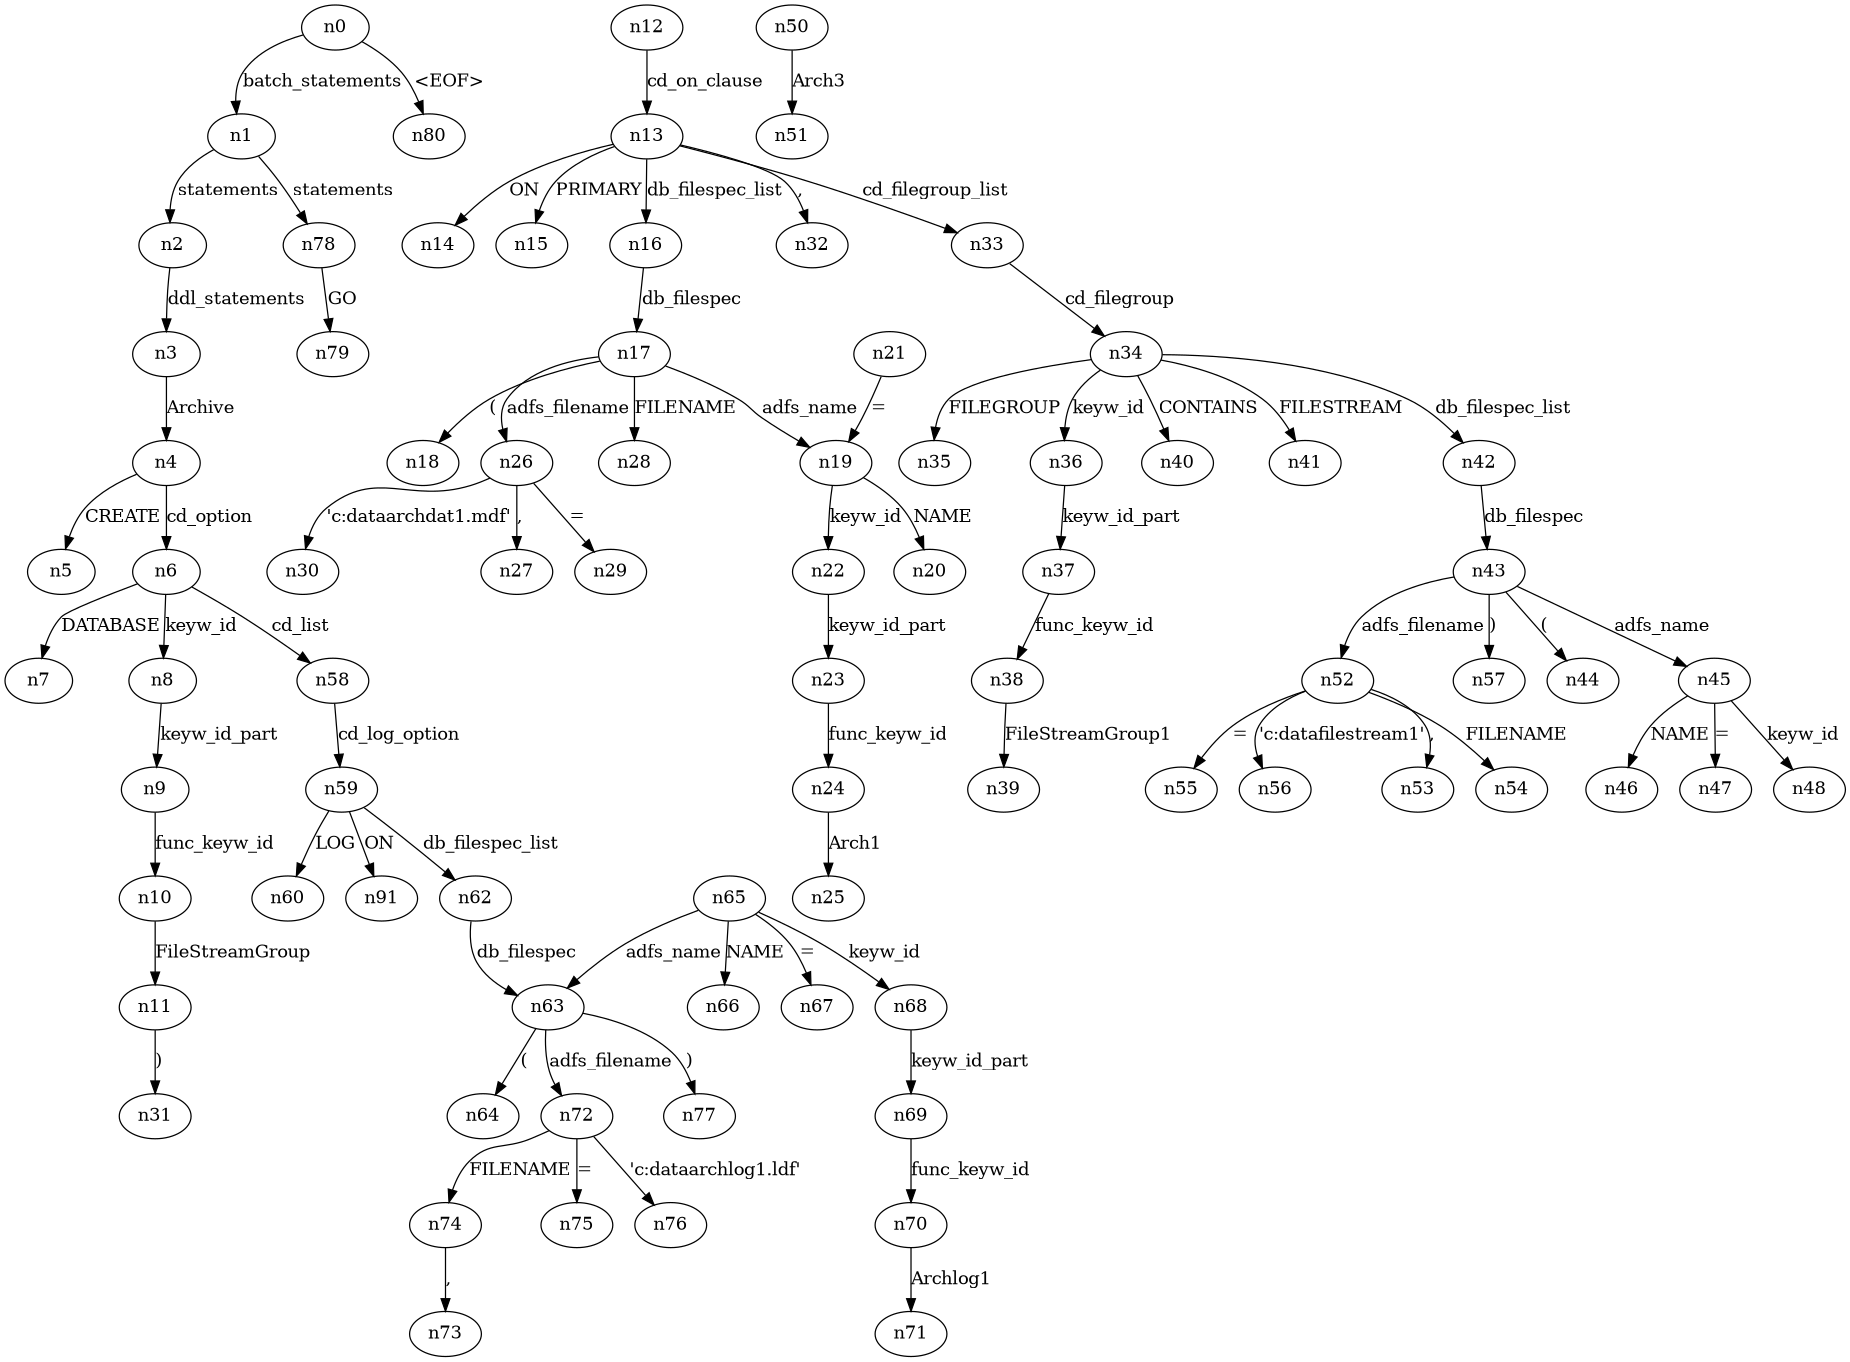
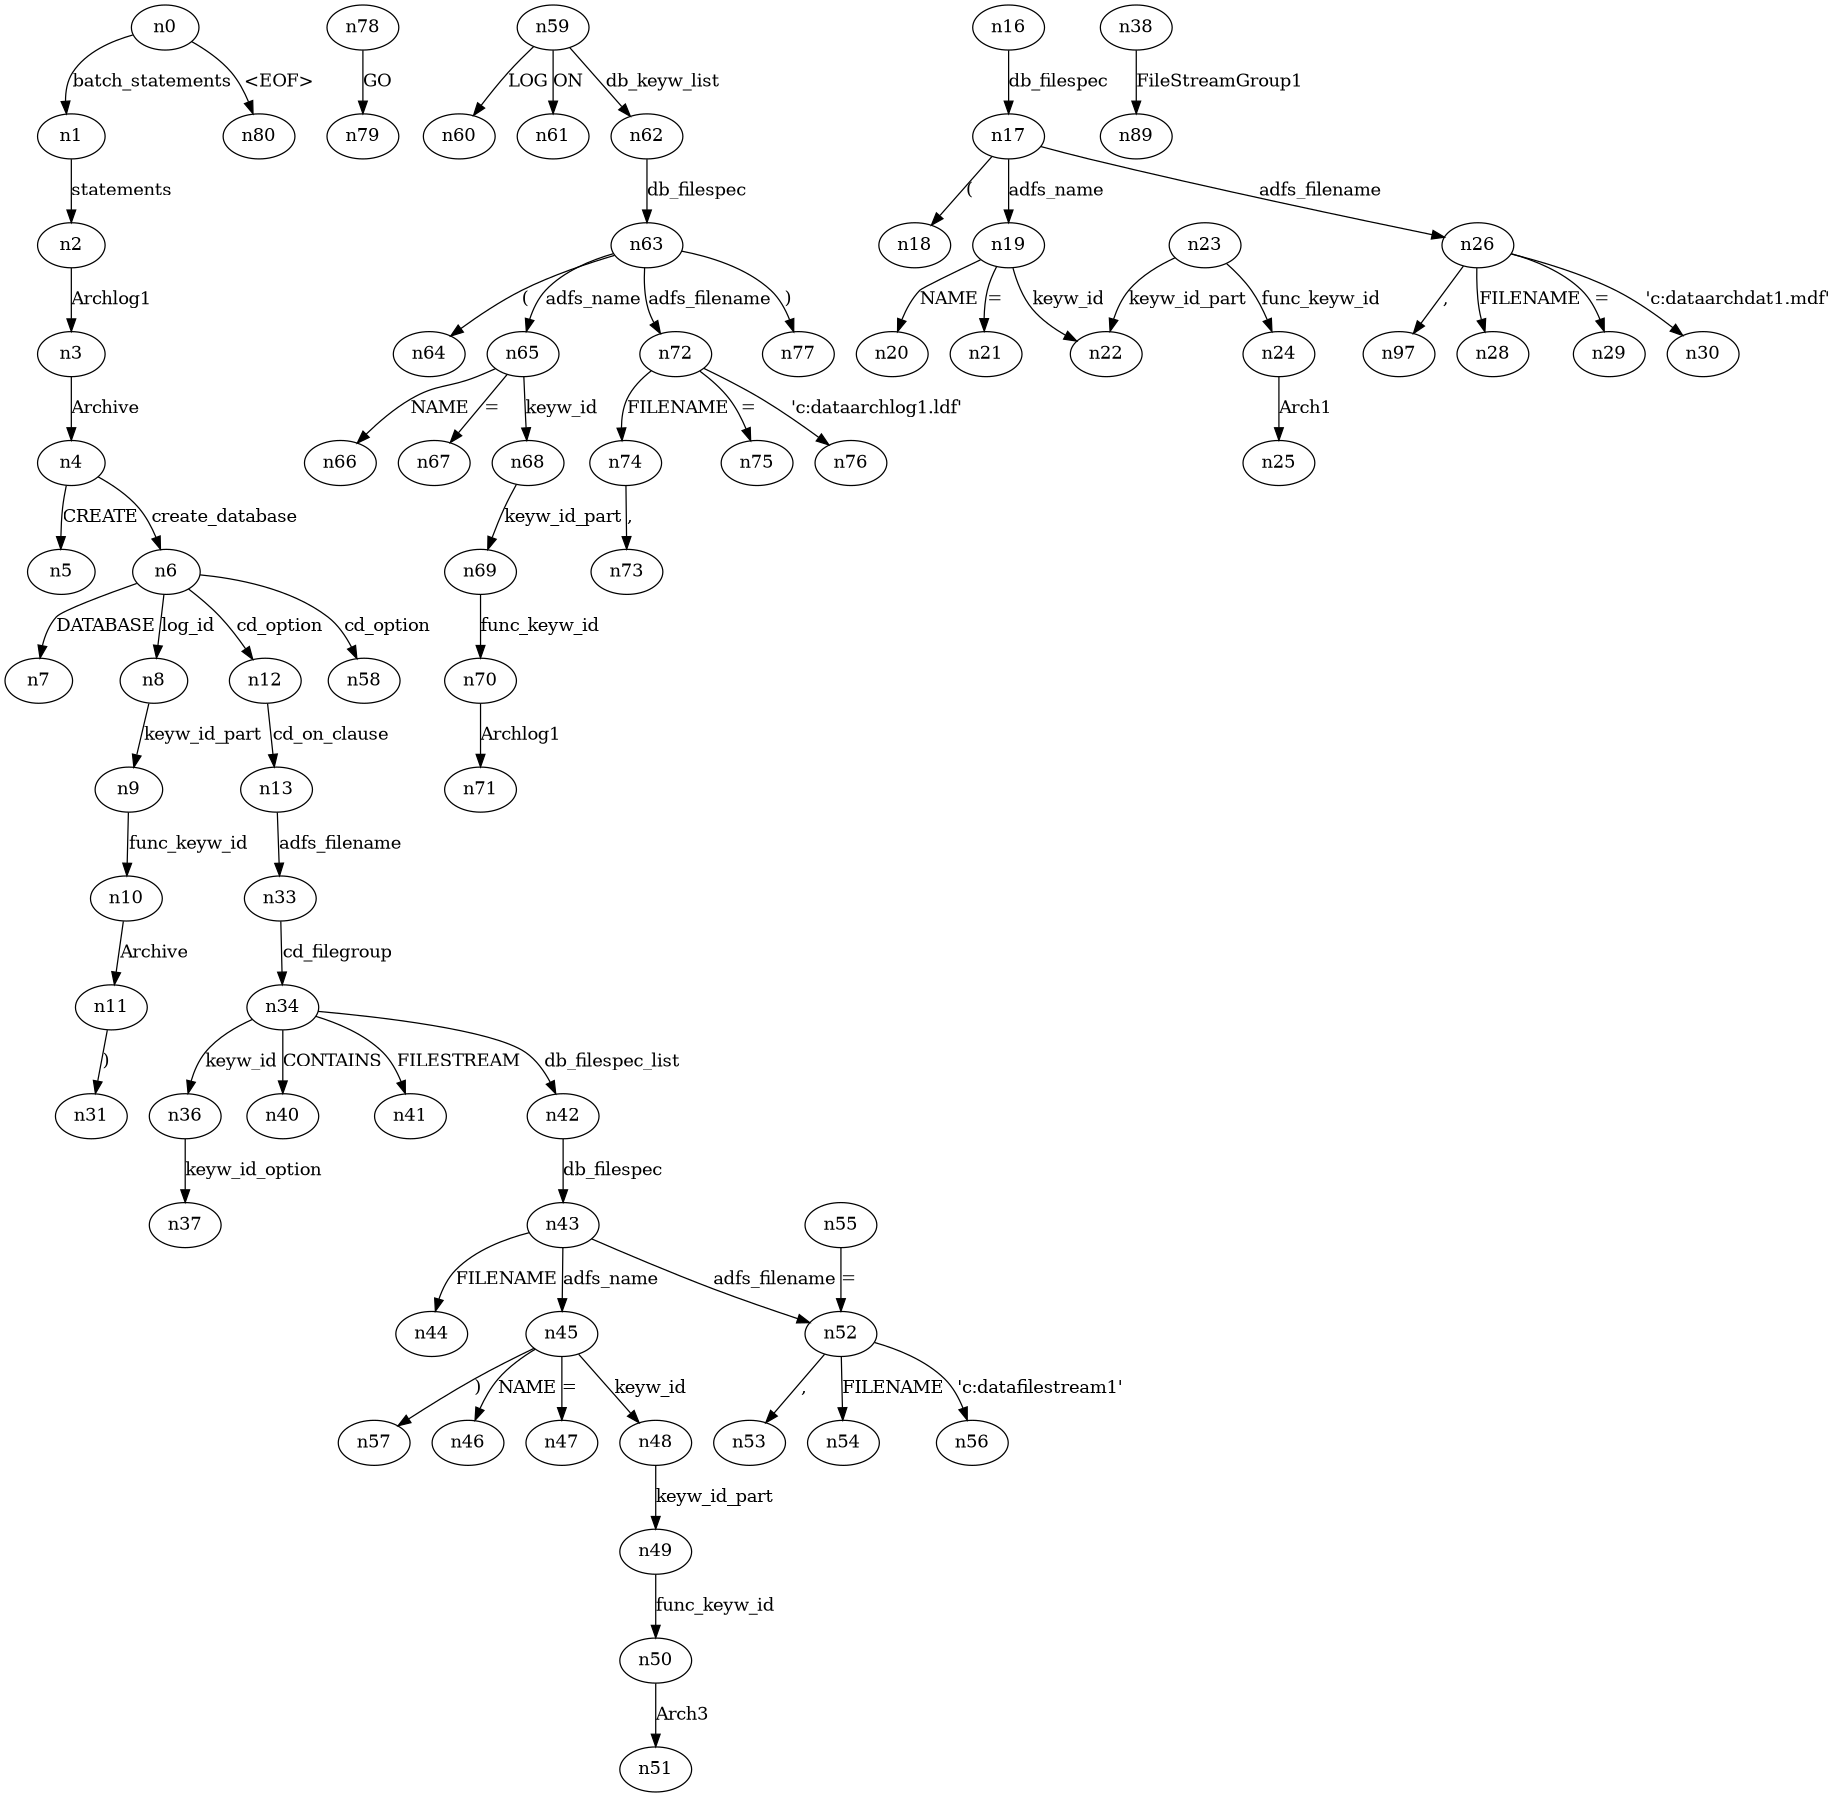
edge "n1" -> "n78": removed, label "statements"
edge "n13" -> "n16": removed, label "db_filespec_list"
edge "n13" -> "n33": label "cd_filegroup_list" -> "adfs_filename"
node "n14": removed
node "n15": removed
node "n32": removed
edge "n2" -> "n3": label "ddl_statements" -> "Archlog1"
edge "n17" -> "n28": now "n26" -> "n28"
edge "n21" -> "n19": reversed
node "n35": removed
edge "n4" -> "n6": label "cd_option" -> "create_database"
edge "n36" -> "n37": label "keyw_id_part" -> "keyw_id_option"
node "n27": label "n27" -> "n97"
edge "n6" -> "n12": added, label "cd_option"
edge "n22" -> "n23": reversed
edge "n43" -> "n57": now "n45" -> "n57"
edge "n37" -> "n38": removed, label "func_keyw_id"
edge "n6" -> "n8": label "keyw_id" -> "log_id"
edge "n6" -> "n58": label "cd_list" -> "cd_option"
edge "n43" -> "n44": label "(" -> "FILENAME"
edge "n52" -> "n55": reversed
edge "n58" -> "n59": removed, label "cd_log_option"
node "n39": label "n39" -> "n89"
edge "n59" -> "n62": label "db_filespec_list" -> "db_keyw_list"
node "n91": label "n91" -> "n61"
edge "n65" -> "n63": reversed
edge "n10" -> "n11": label "FileStreamGroup" -> "Archive"
node "n49": added
